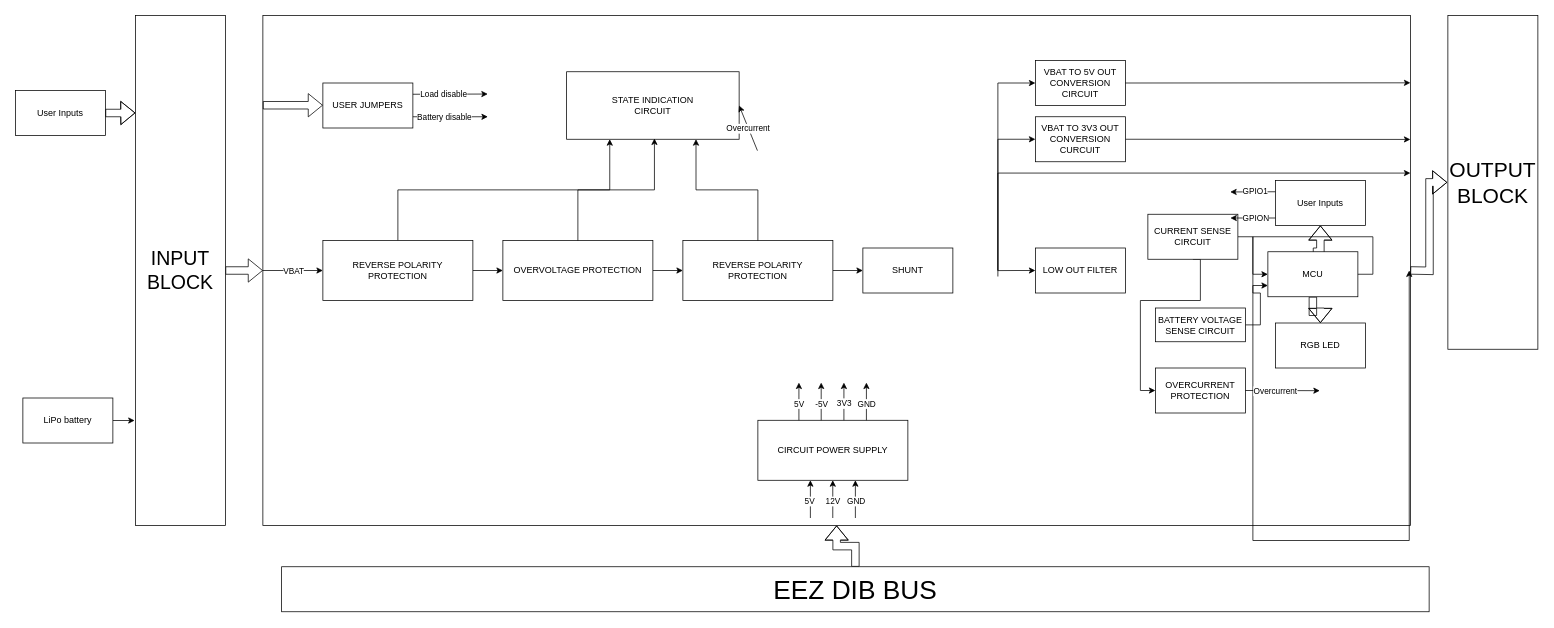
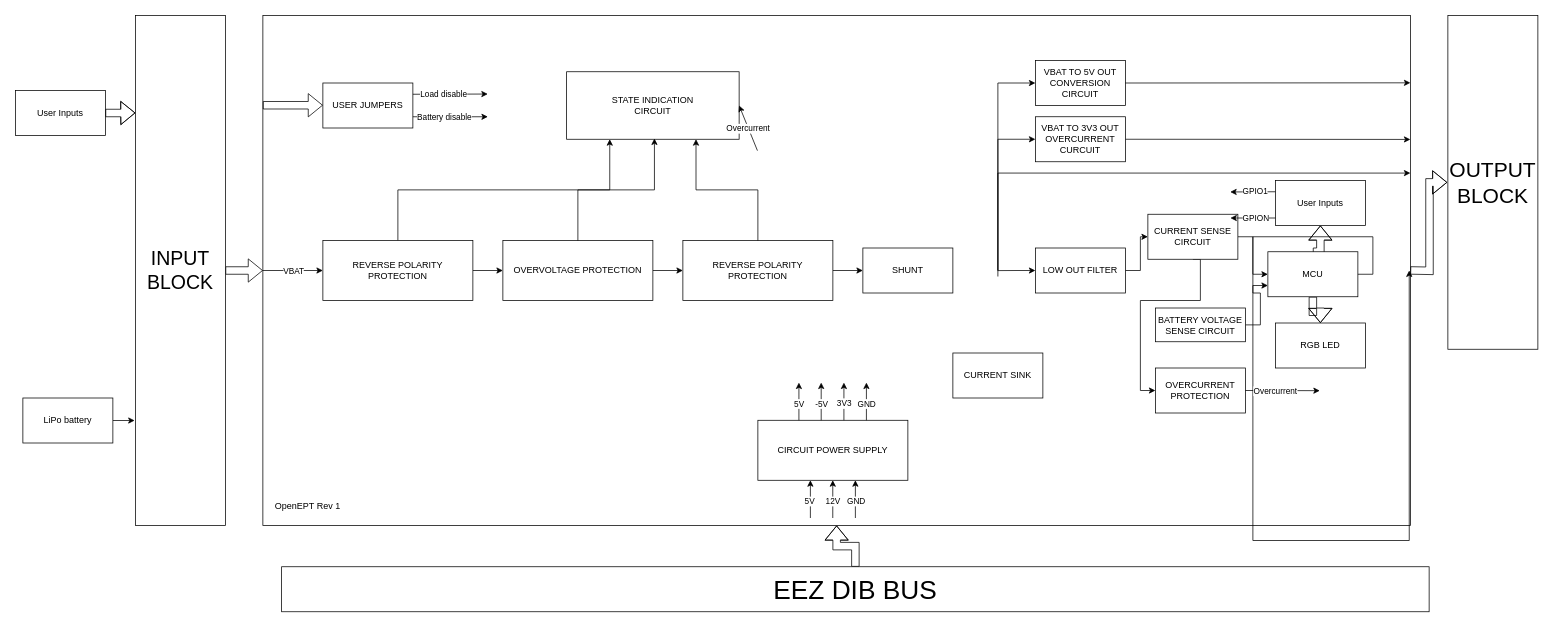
node "VBAT TO 3V3 OUT CONVERSION CURCUIT": label "VBAT TO 3V3 OUT CONVERSION CURCUIT" -> "VBAT TO 3V3 OUT OVERCURRENT CURCUIT"
edge "LOW OUT FILTER" -> "CURRENT SENSE CIRCUIT": added
node "CURRENT SINK": added
node "OpenEPT Rev 1": added
